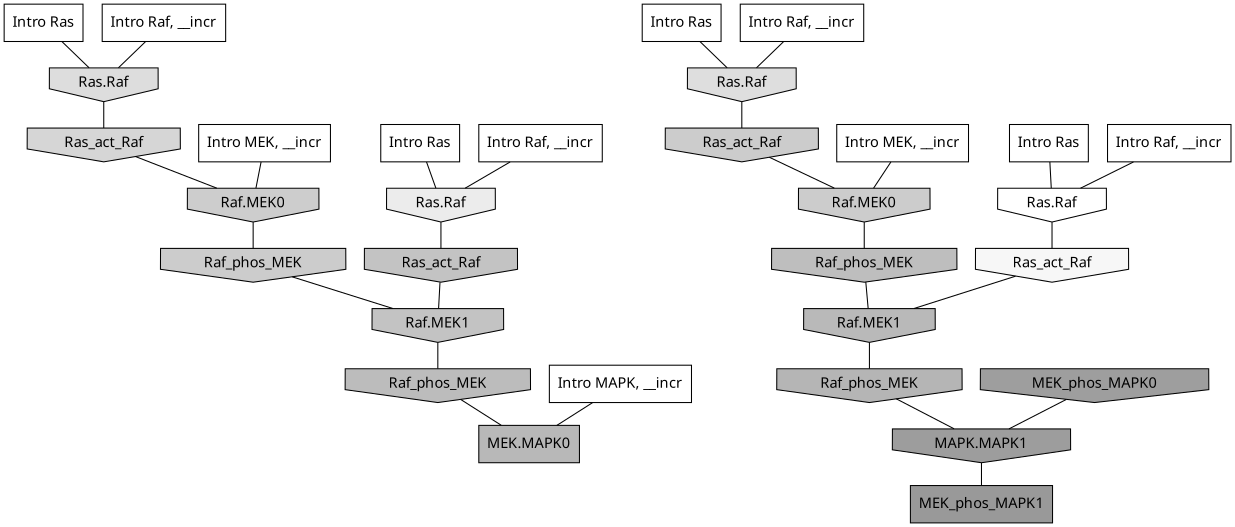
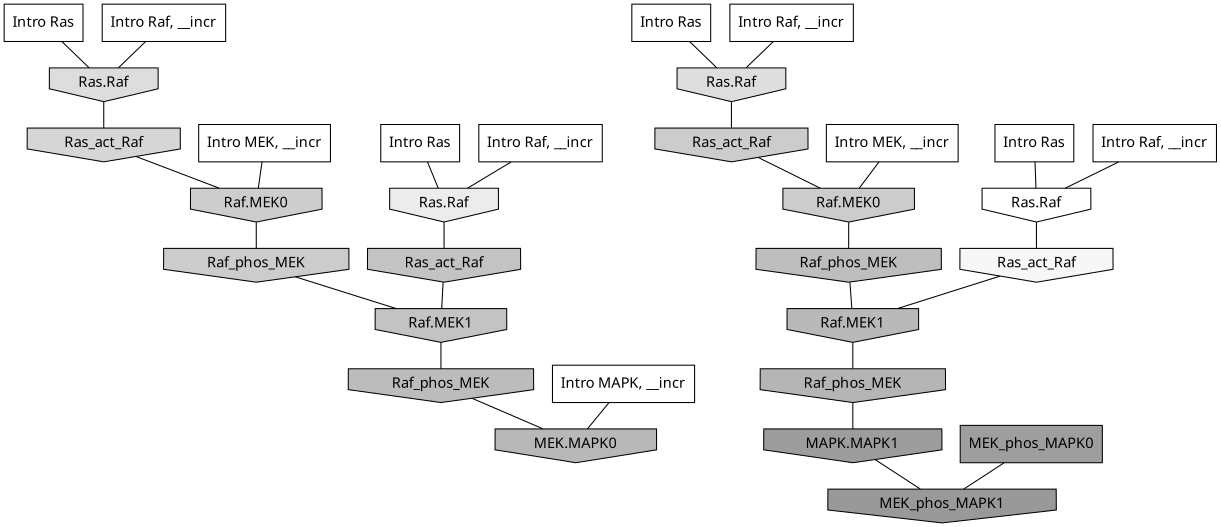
node "MEK_phos_MAPK0": shape invhouse -> box
edge "MEK_phos_MAPK0" -- "MAPK.MAPK1": now "MEK_phos_MAPK0" -- "MEK_phos_MAPK1"
node "MEK.MAPK0": shape box -> invhouse
node "MEK_phos_MAPK1": shape box -> invhouse
